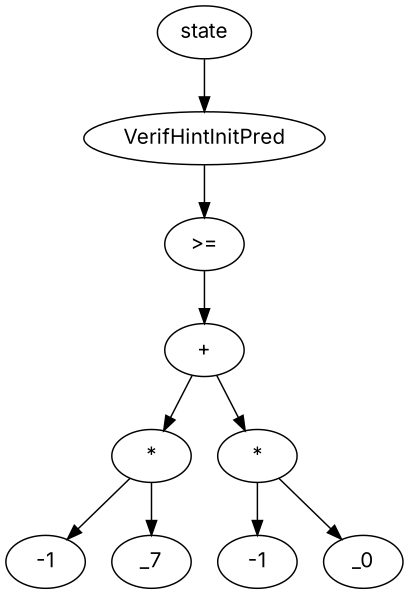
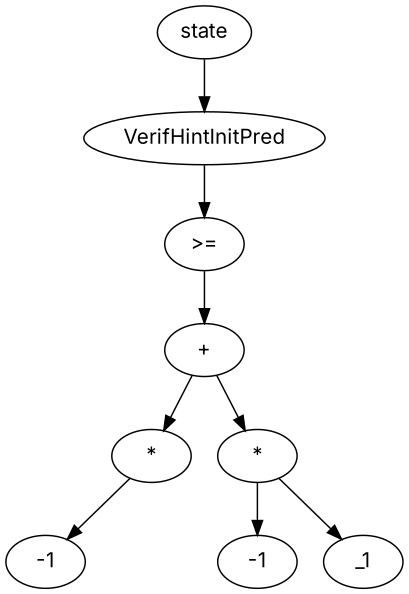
node "_7": removed
node "_0": label "_0" -> "_1"
